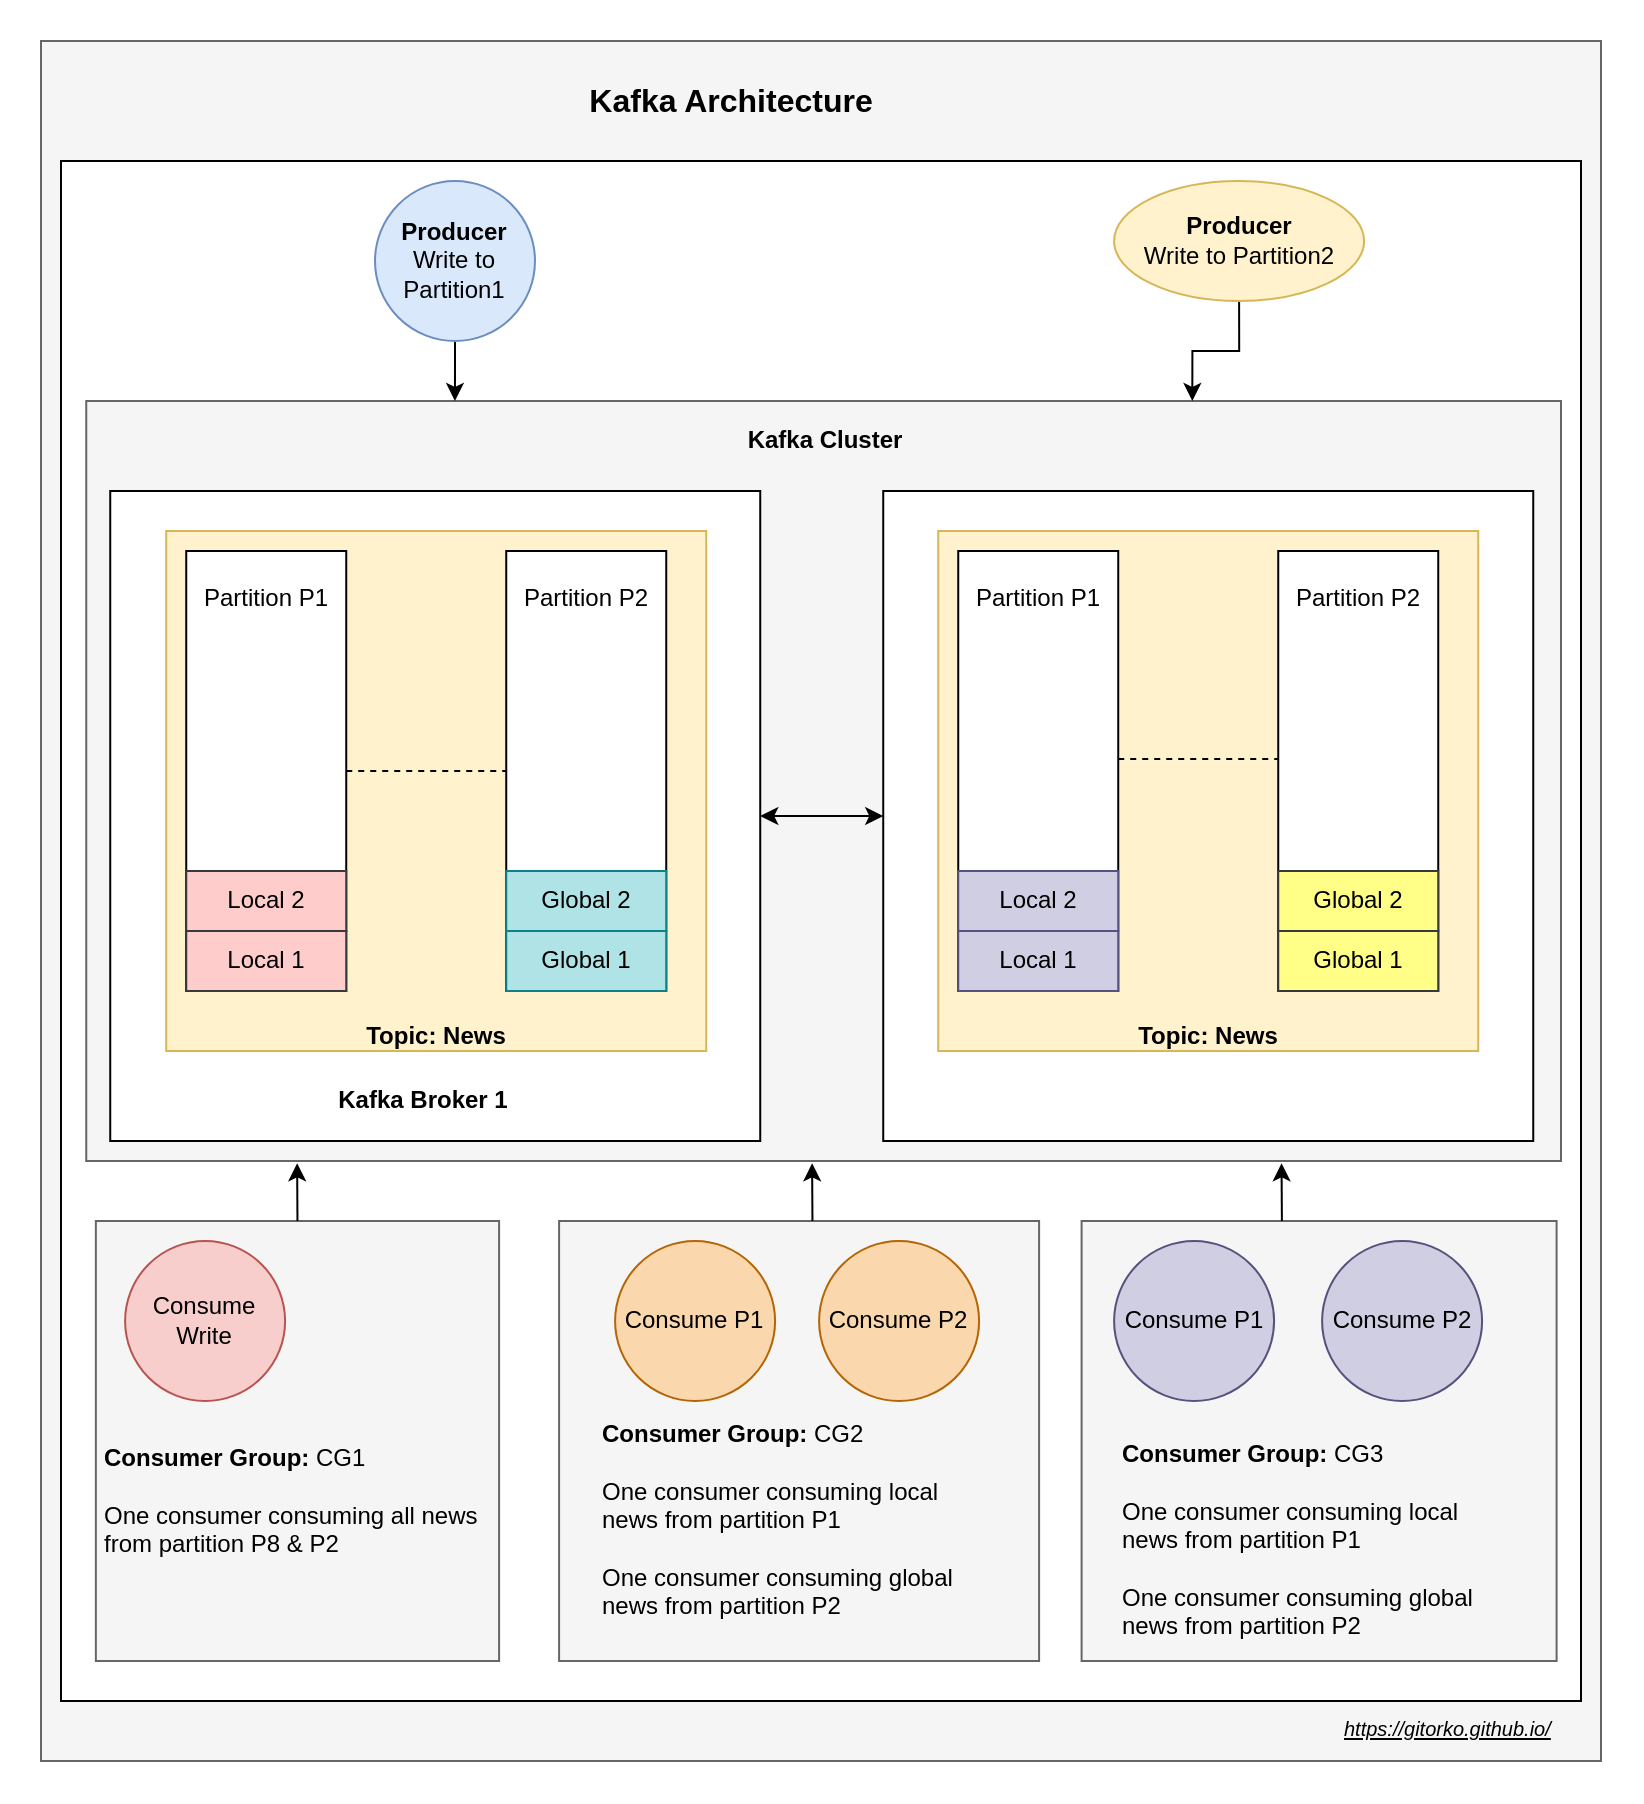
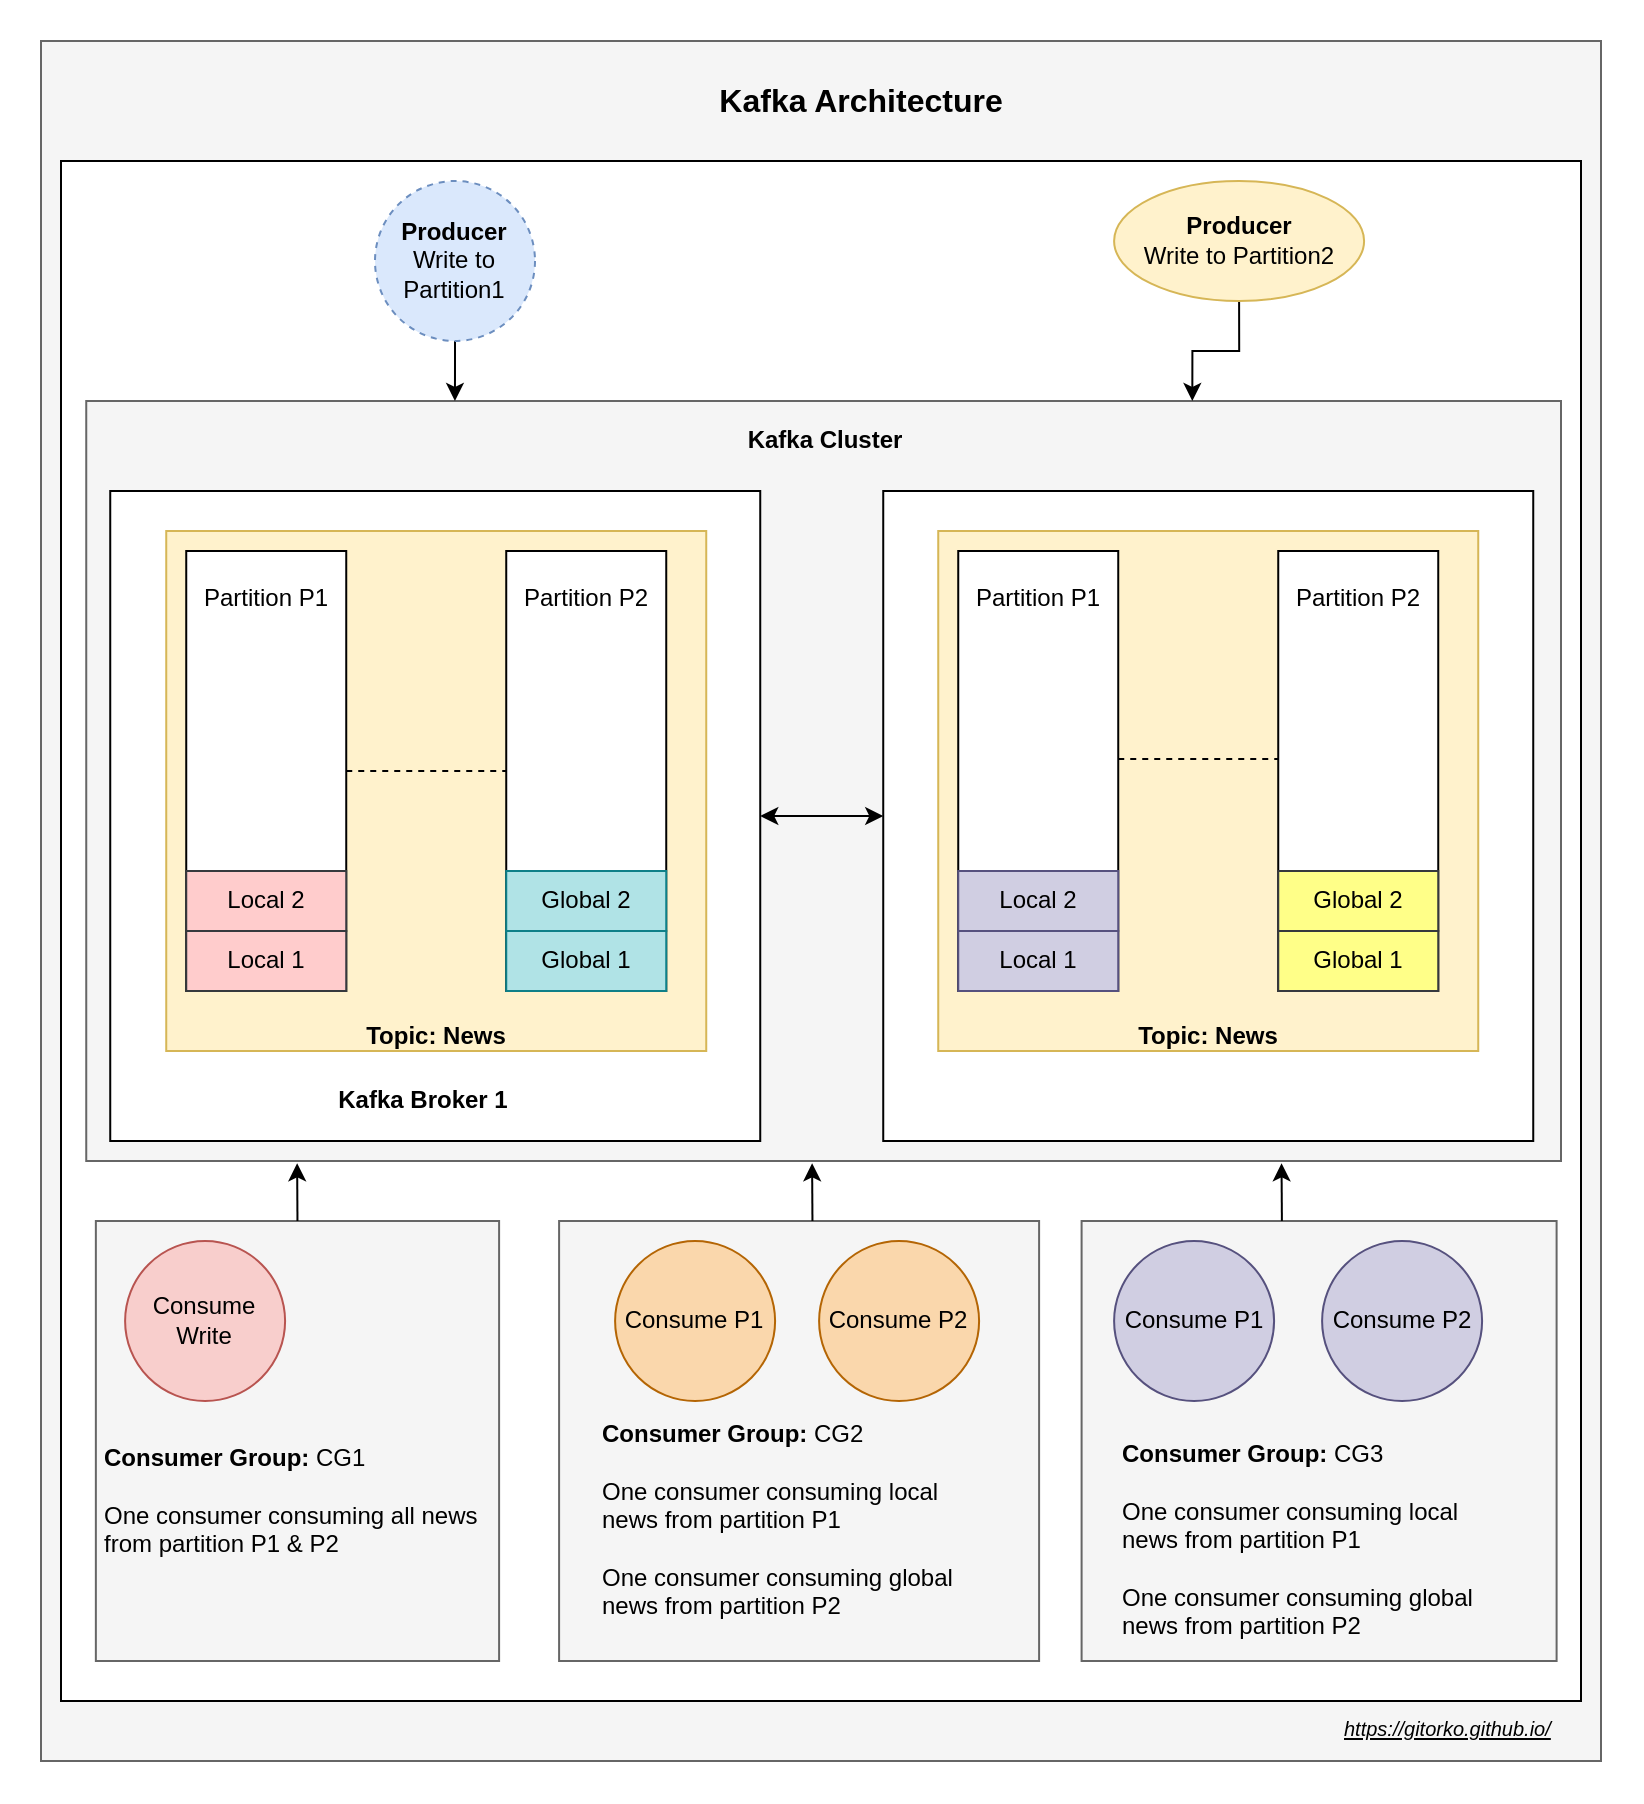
node "Kafka Architecture": moved (731, 101) -> (861, 101)
node "Producer Write to Partition1": style solid -> dashed
node "Consumer Group: CG1 One consumer consuming all news from partition P8 & P2": label "Consumer Group: CG1 One consumer consuming all news from partition P8 & P2" -> "Consumer Group: CG1 One consumer consuming all news from partition P1 & P2"
